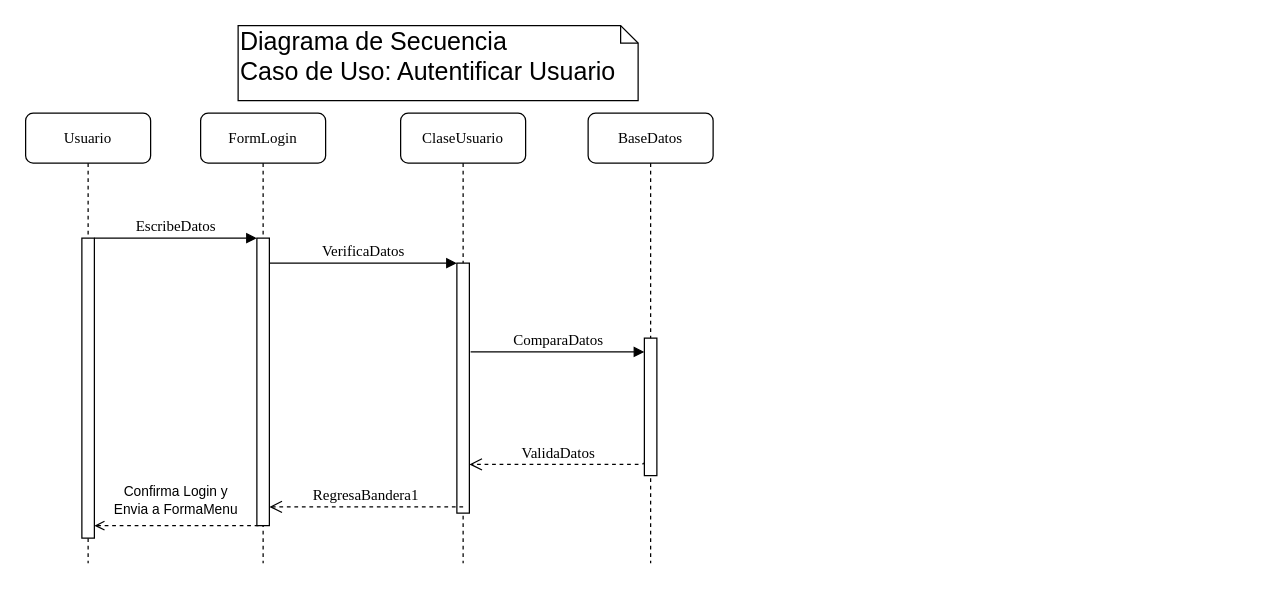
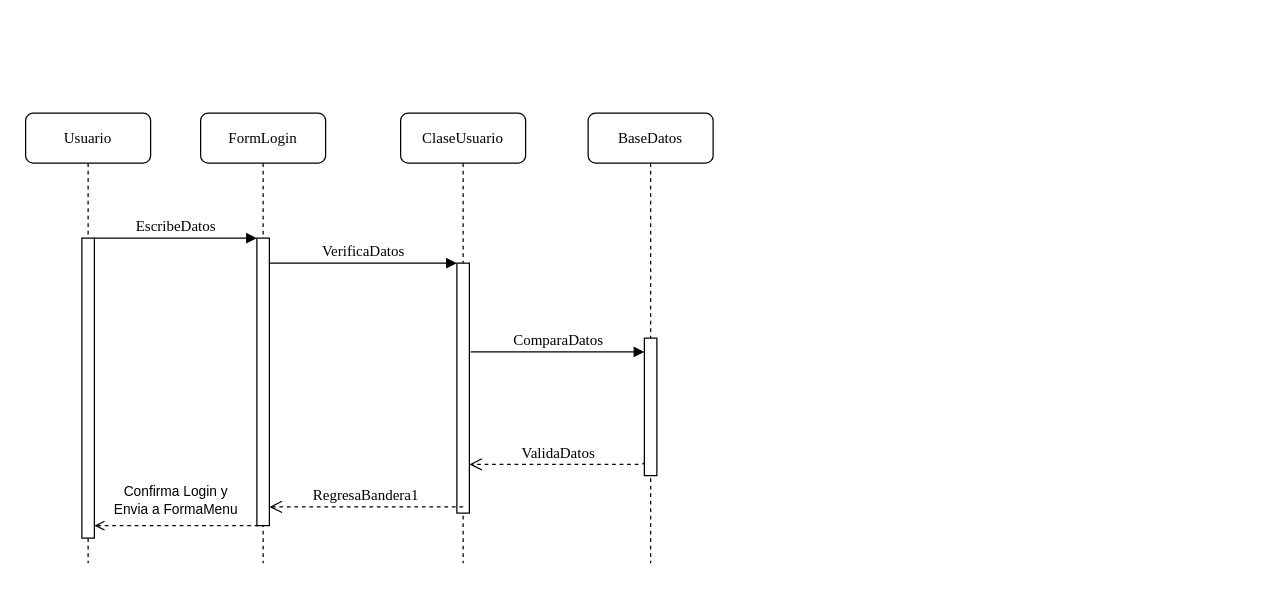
node "Diagrama de Secuencia Caso de Uso: Autentificar Usuario": removed
